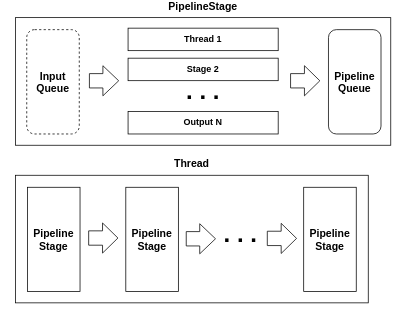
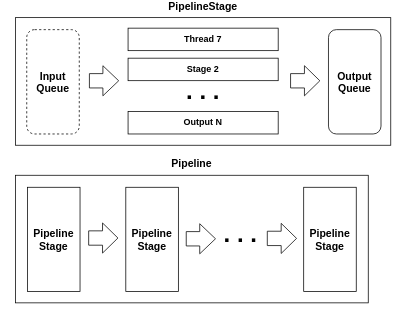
node "Thread 1": label "Thread 1" -> "Thread 7"
node "Pipeline Queue": label "Pipeline Queue" -> "Output Queue"
node "Thread": label "Thread" -> "Pipeline"
